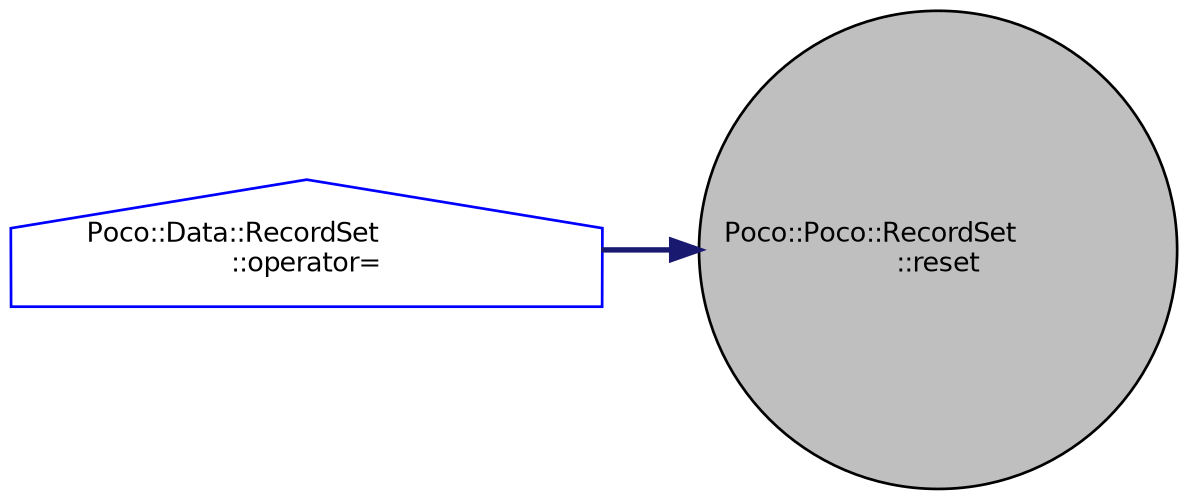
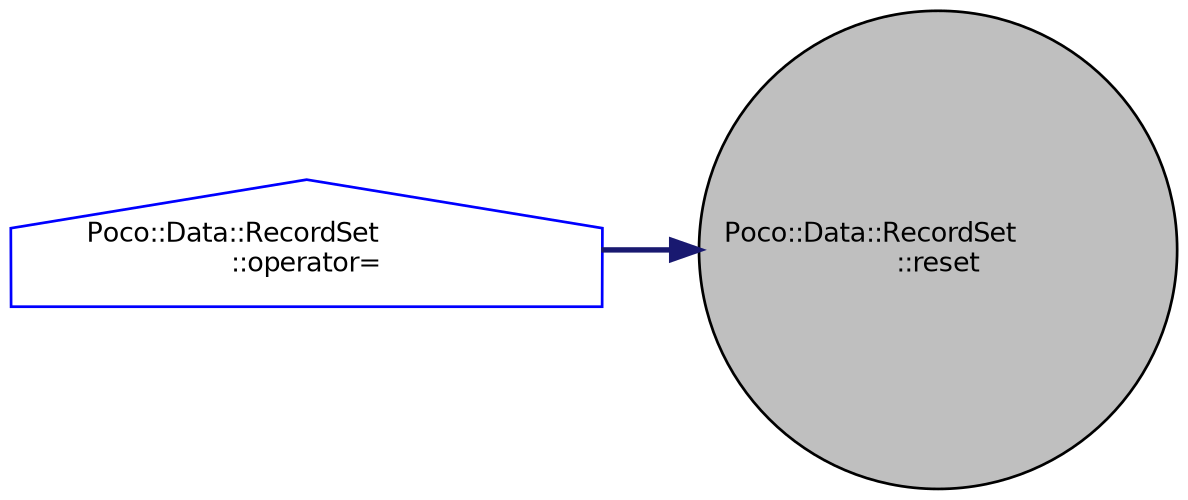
node "Poco::Poco::RecordSet ::reset": label "Poco::Poco::RecordSet ::reset" -> "Poco::Data::RecordSet ::reset"
